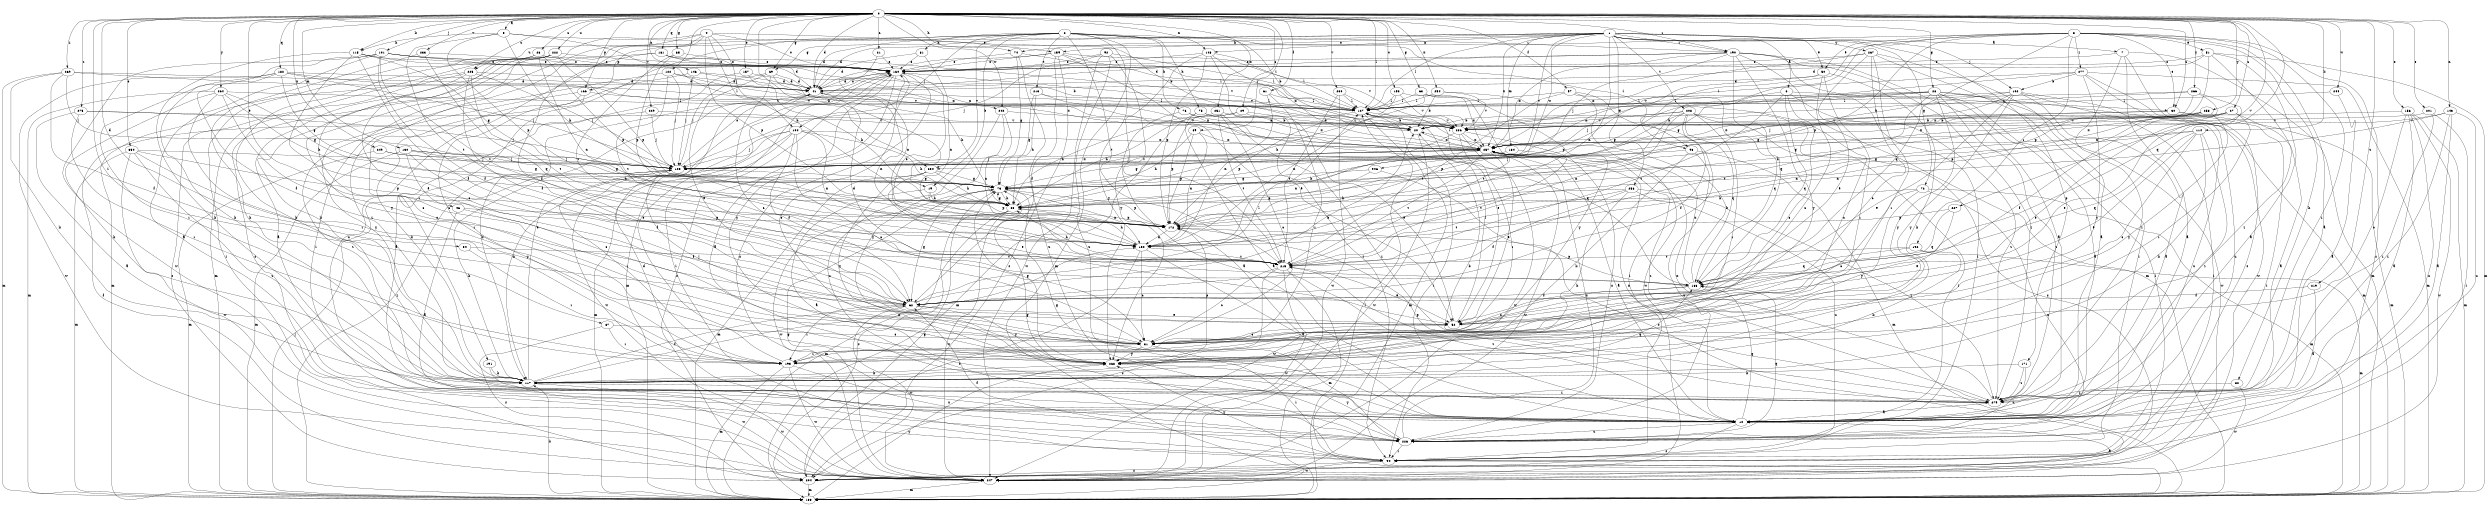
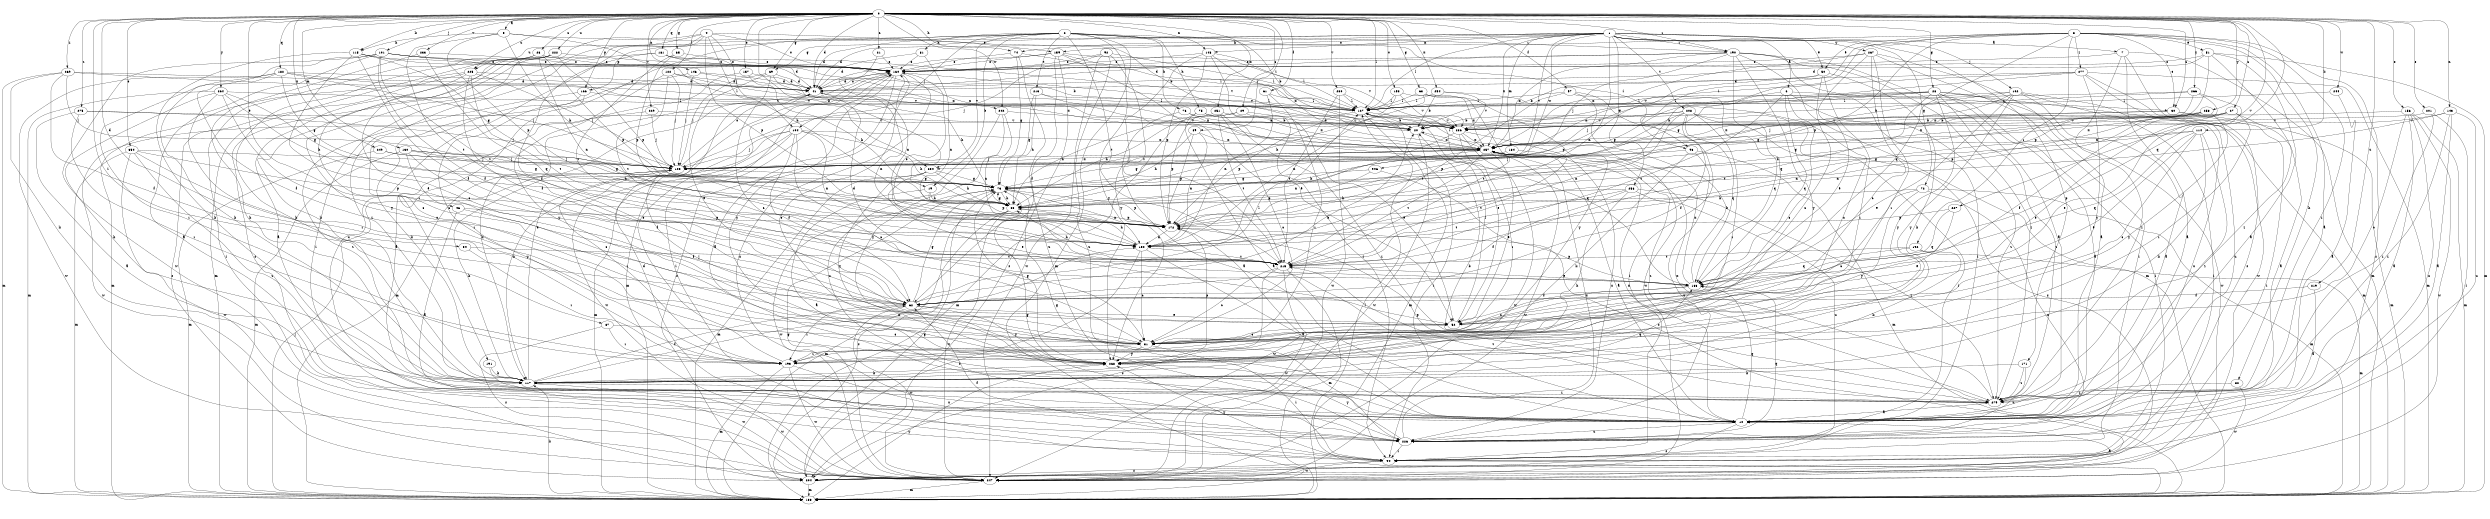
edge "277" -> "102": now "277" -> "20"
edge "122" -> "117": now "122" -> "268"
edge "73" -> "62": reversed
edge "215" -> "52": now "215" -> "183"
edge "229" -> "247": label "f" -> "w"
edge "41" -> "138": label "z" -> "m"
